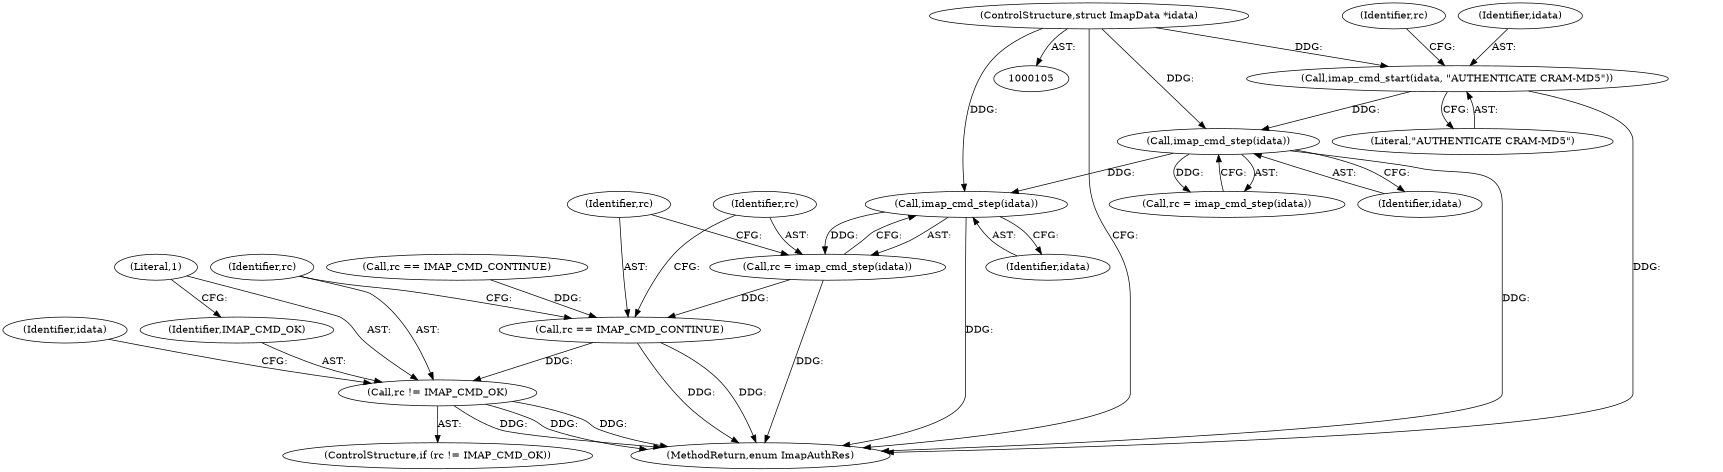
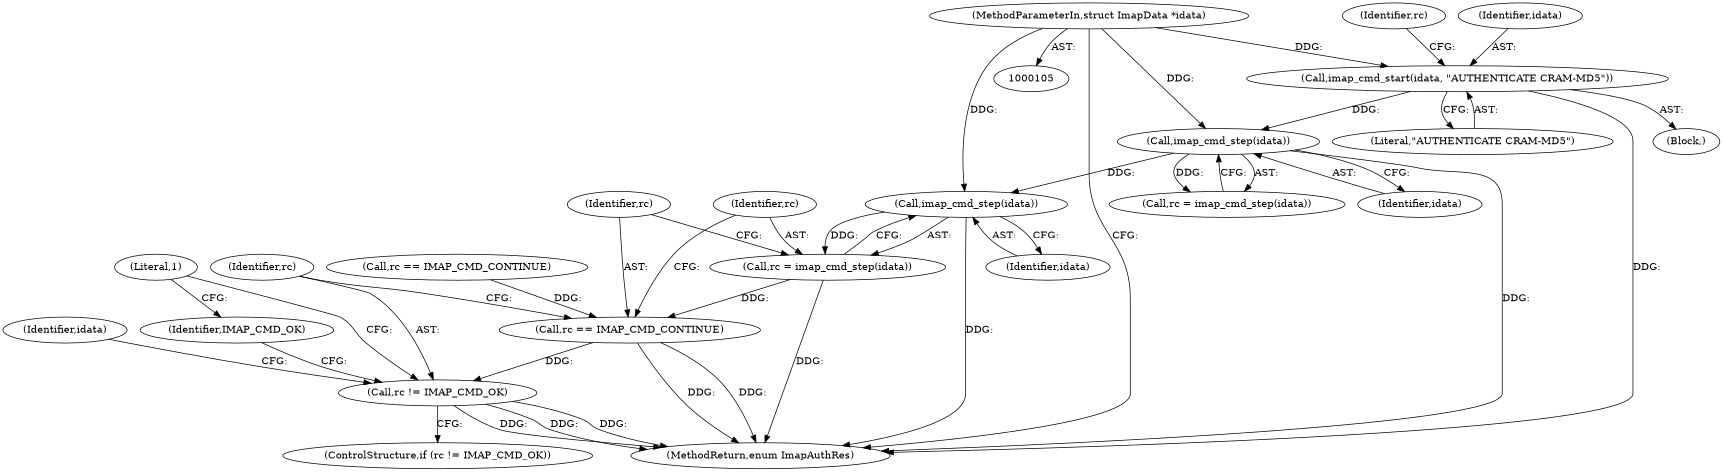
node "(ControlStructure,struct ImapData *idata)": label "(ControlStructure,struct ImapData *idata)" -> "(MethodParameterIn,struct ImapData *idata)"
node "(Block,)": added
edge "(Literal,1)" -> "(Call,rc != IMAP_CMD_OK)": label "AST: " -> "CFG: "
edge "(Identifier,IMAP_CMD_OK)" -> "(Call,rc != IMAP_CMD_OK)": label "AST: " -> "CFG: "
edge "(Call,rc != IMAP_CMD_OK)" -> "(ControlStructure,if (rc != IMAP_CMD_OK))": label "AST: " -> "CFG: "
